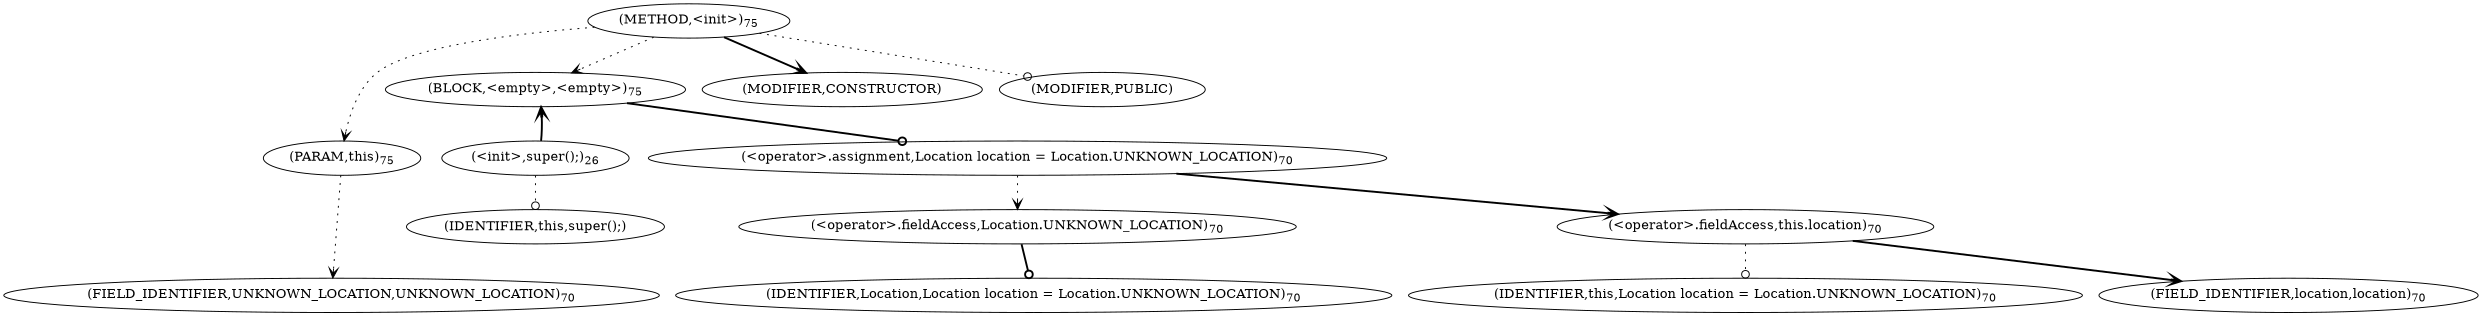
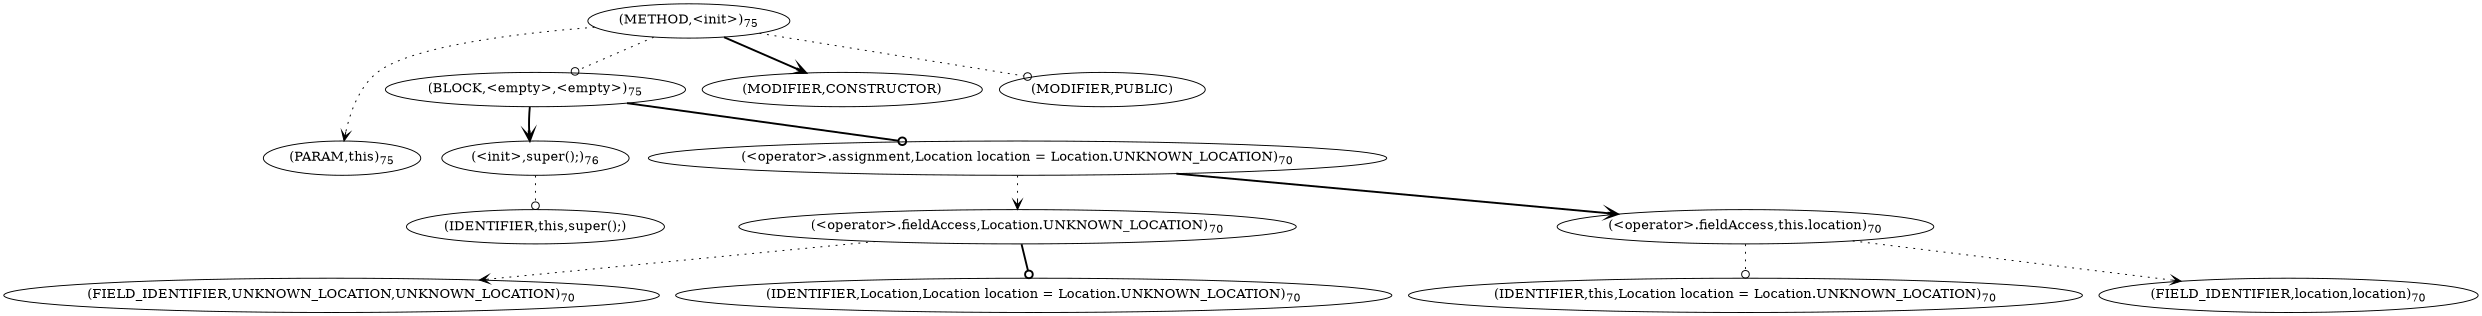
edge "(METHOD,<init>)" -> "(BLOCK,<empty>,<empty>)": arrowhead vee -> odot
edge "(<init>,super();)" -> "(BLOCK,<empty>,<empty>)": reversed
node "(<init>,super();)": text "26" -> "76"
edge "(PARAM,this)" -> "(FIELD_IDENTIFIER,UNKNOWN_LOCATION,UNKNOWN_LOCATION)": now "(<operator>.fieldAccess,Location.UNKNOWN_LOCATION)" -> "(FIELD_IDENTIFIER,UNKNOWN_LOCATION,UNKNOWN_LOCATION)"
edge "(<operator>.fieldAccess,this.location)" -> "(FIELD_IDENTIFIER,location,location)": style bold -> dotted
